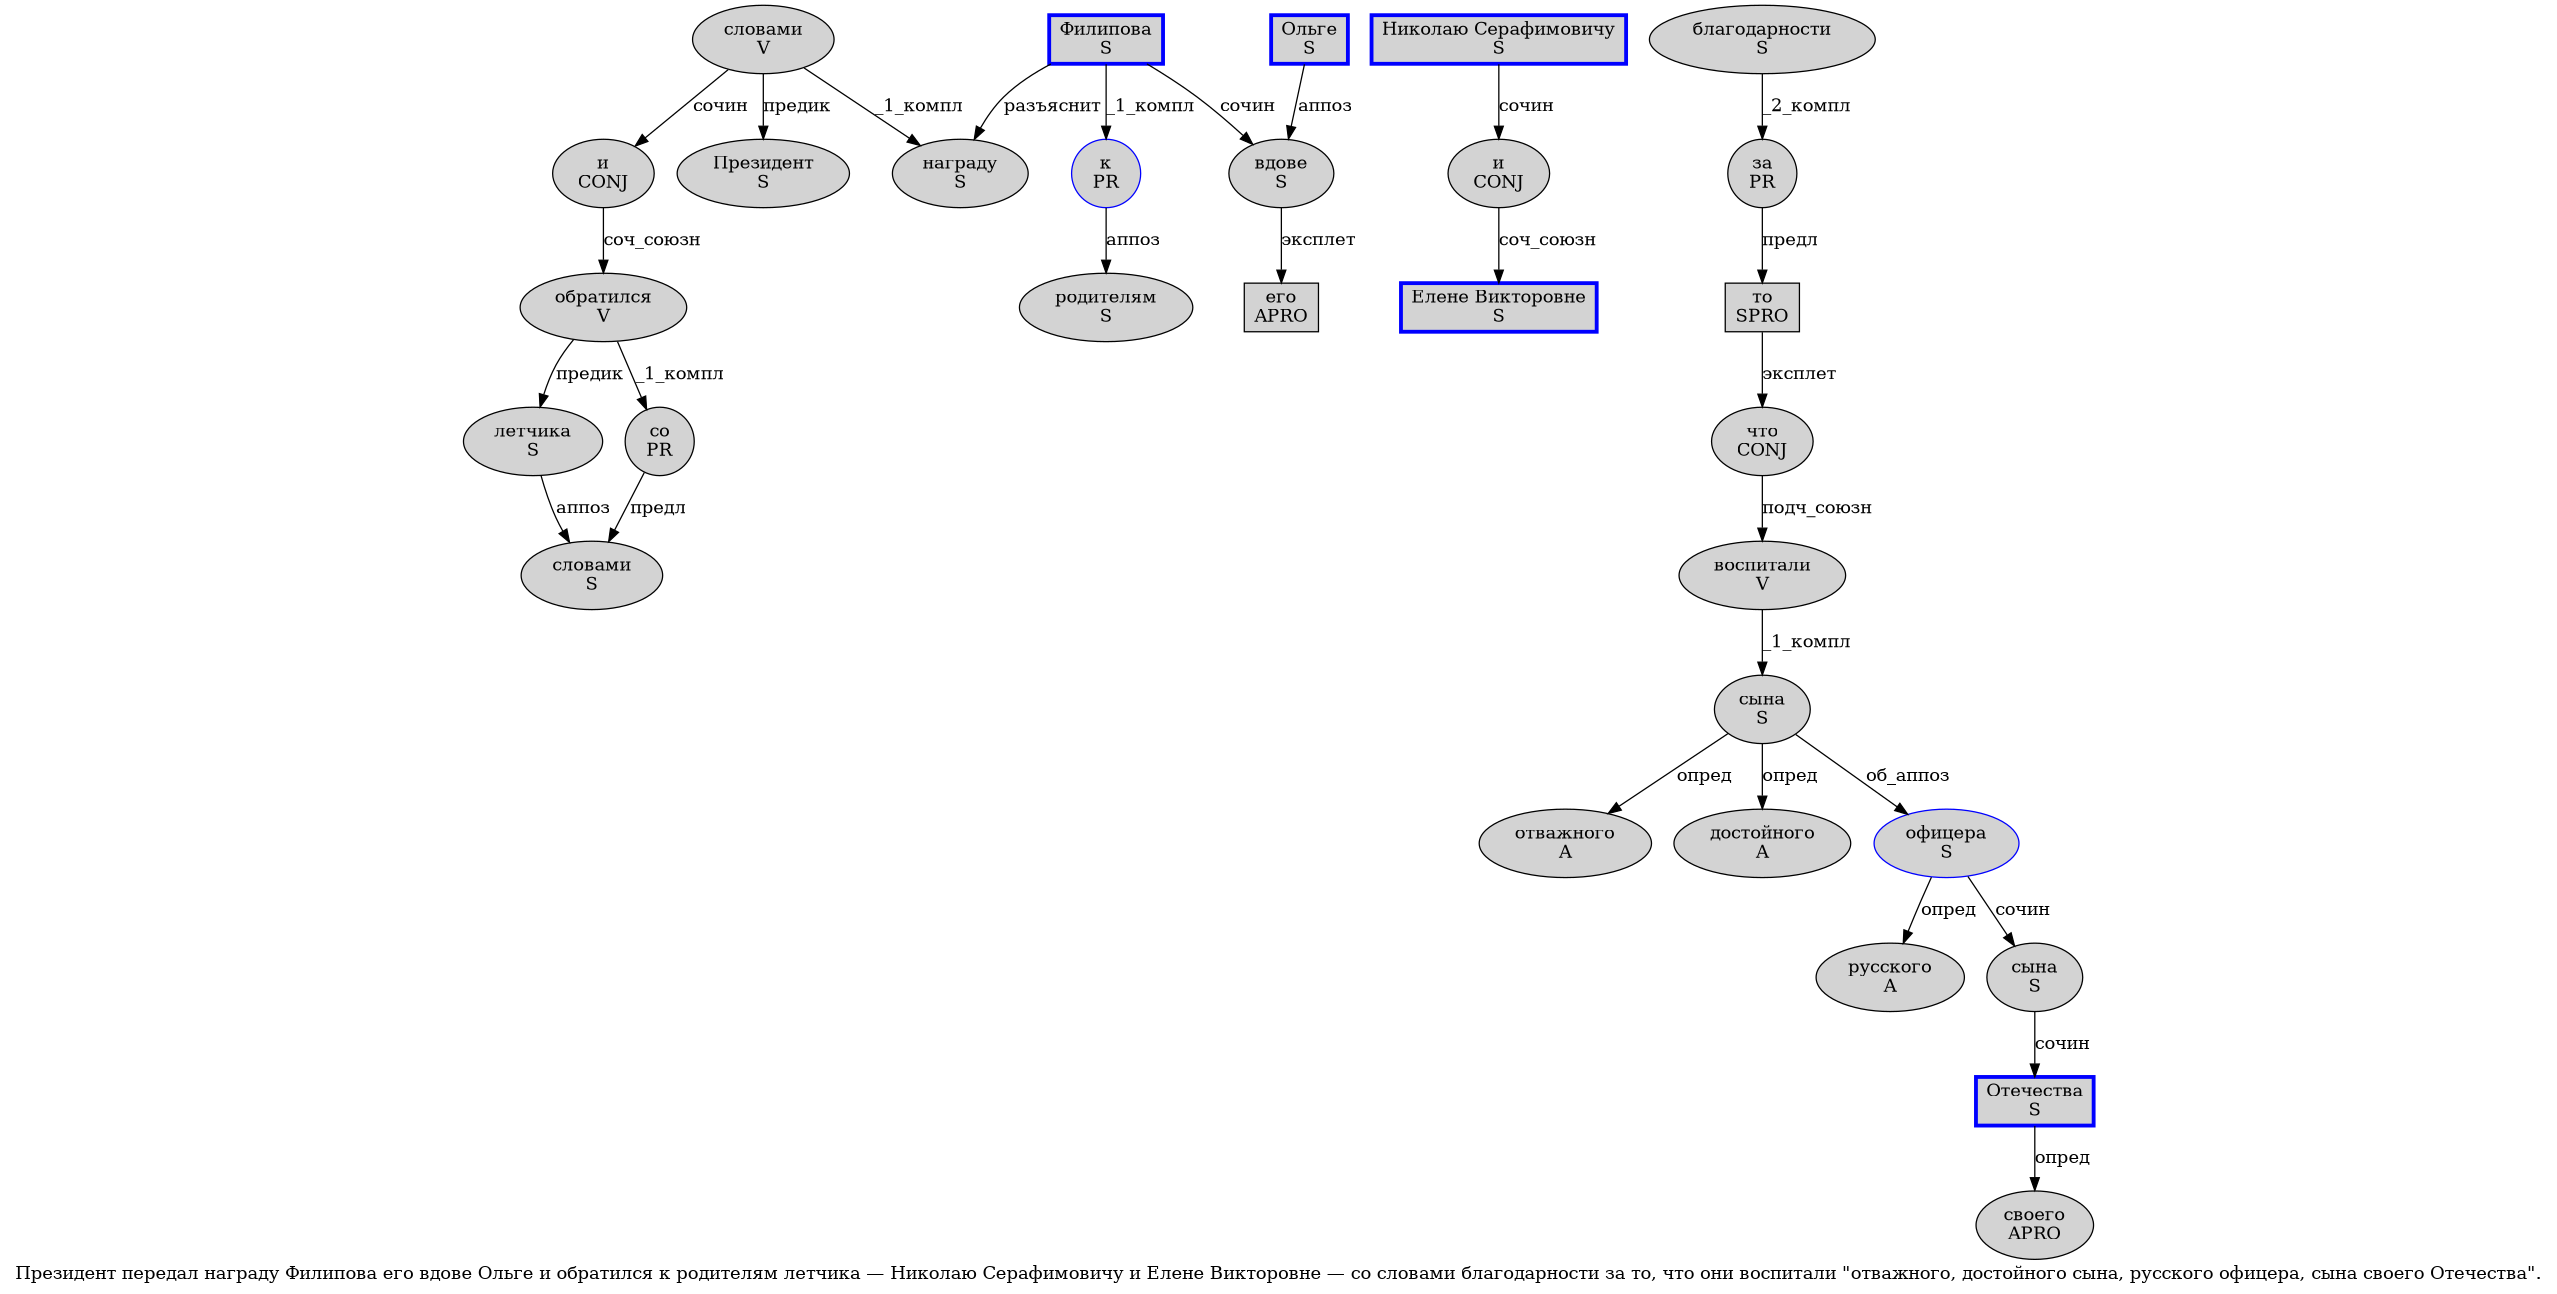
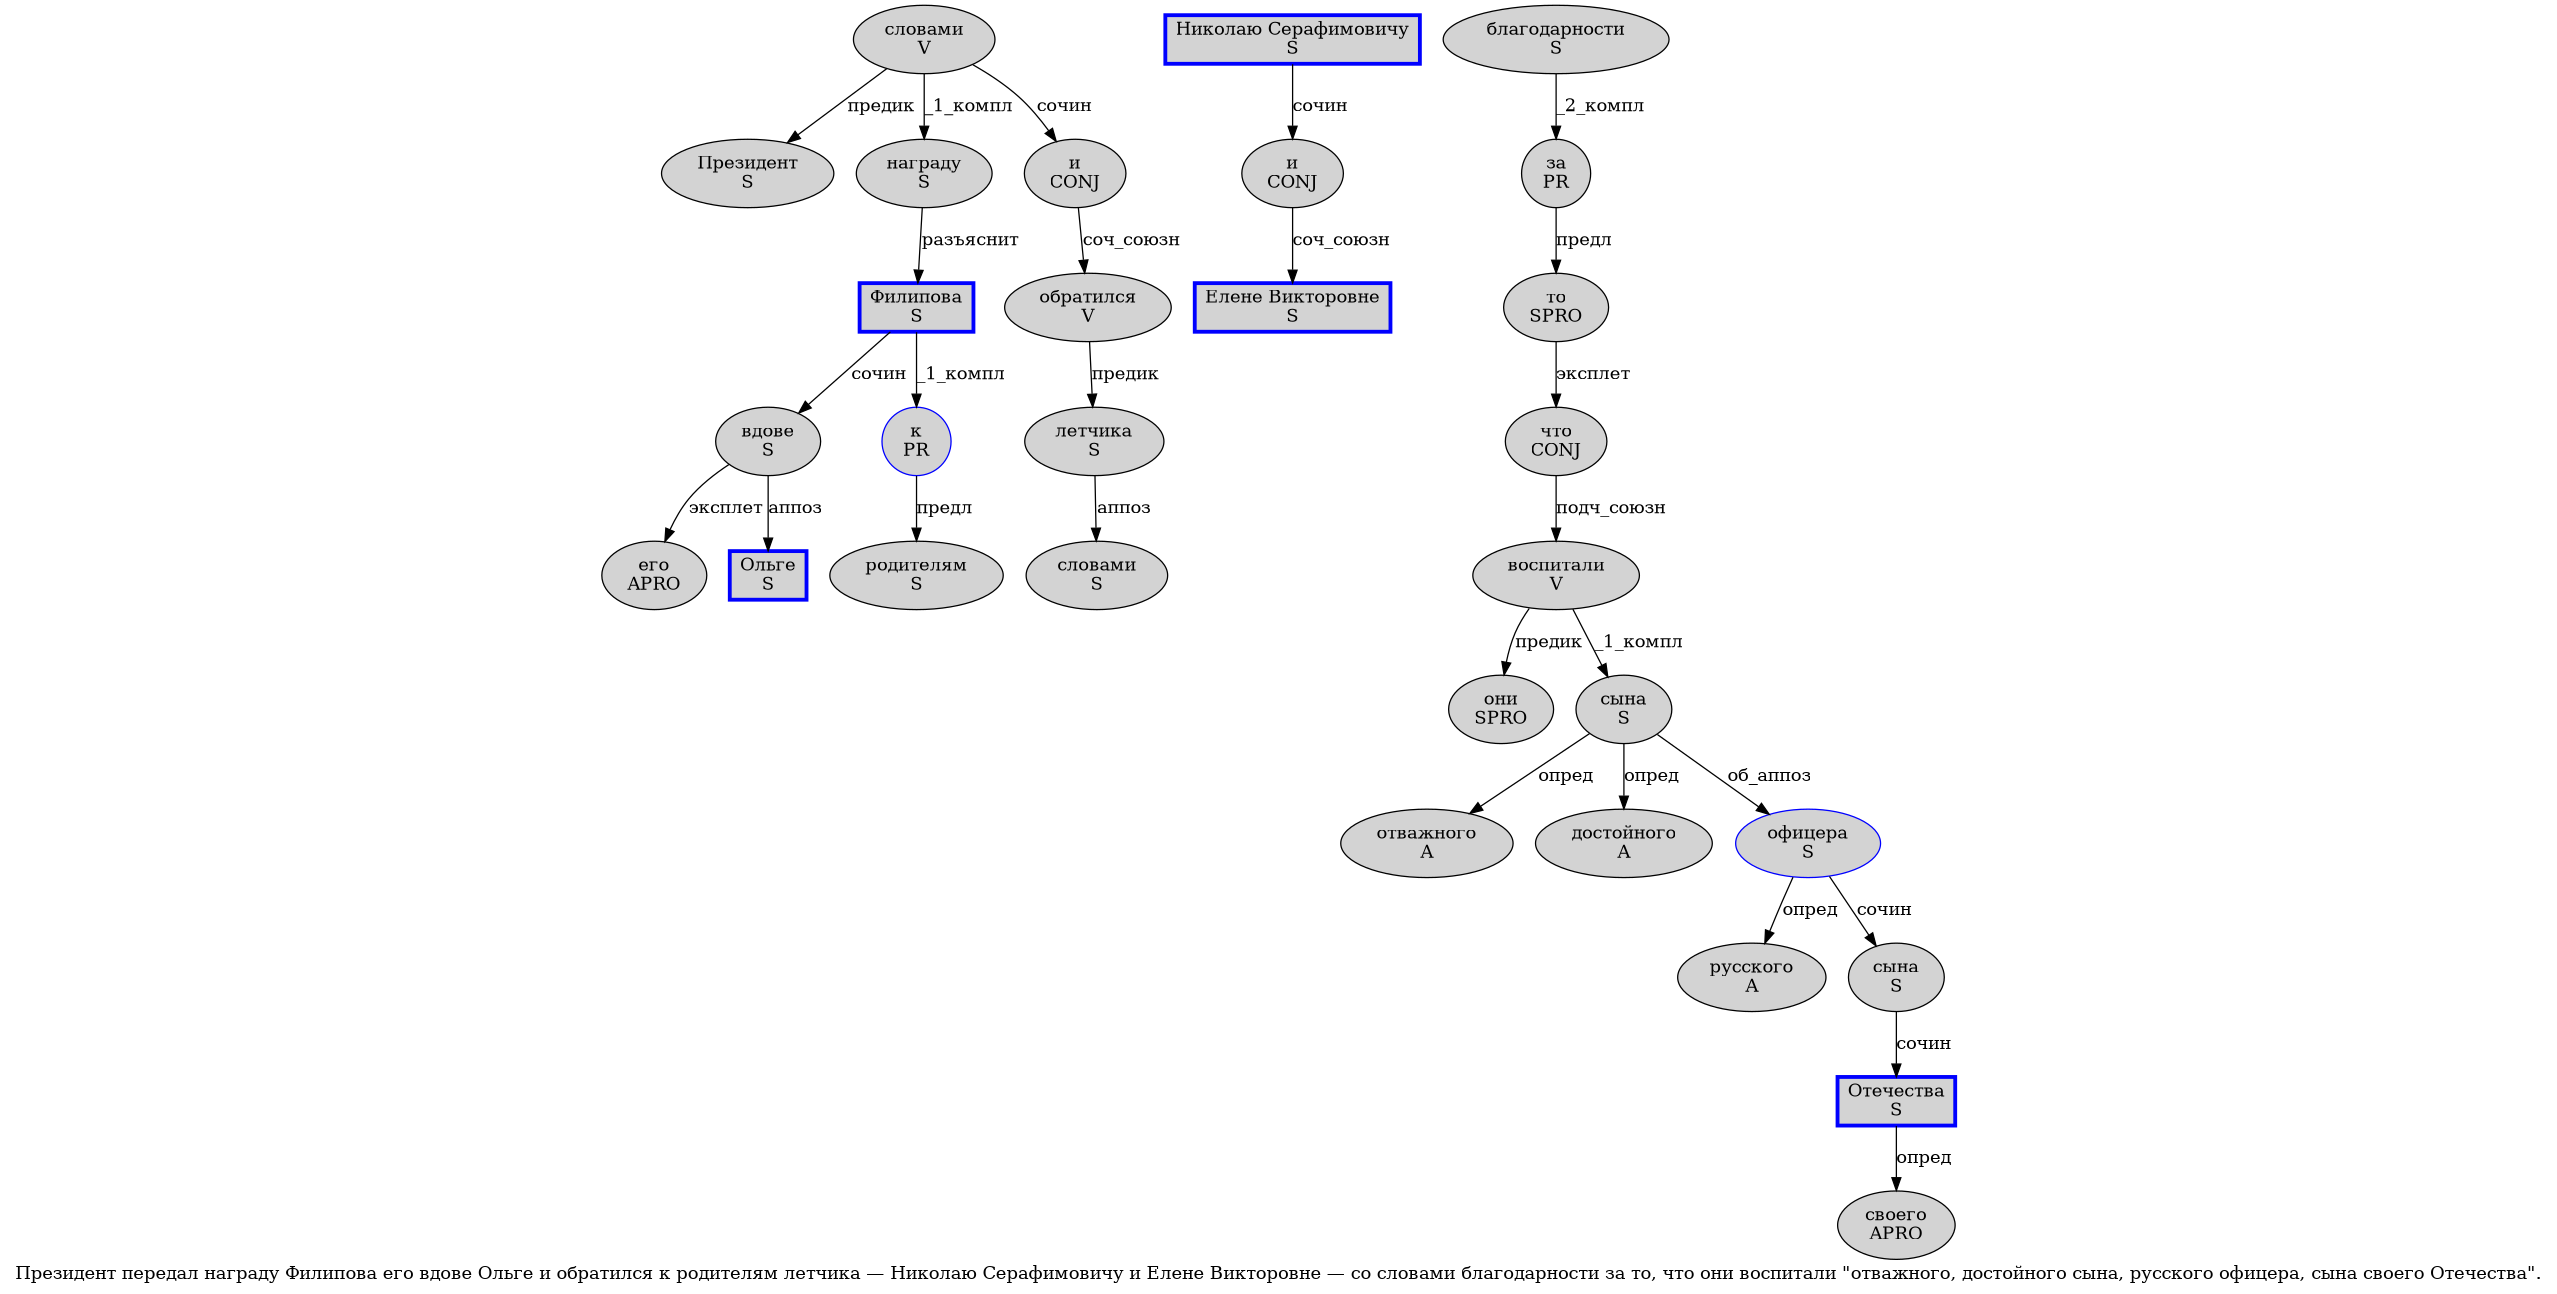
edge "Филипова S" -> "награду S": reversed
edge "Ольге S" -> "вдове S": reversed
edge "к PR" -> "родителям S": label "аппоз" -> "предл"
node "его APRO": shape box -> ellipse
node "то SPRO": shape box -> ellipse
node "со PR": removed
node "они SPRO": added
